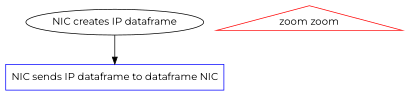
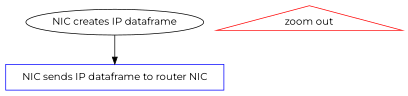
node "zoom zoom": label "zoom zoom" -> "zoom out"
node "NIC sends IP dataframe to dataframe NIC": label "NIC sends IP dataframe to dataframe NIC" -> "NIC sends IP dataframe to router NIC"
